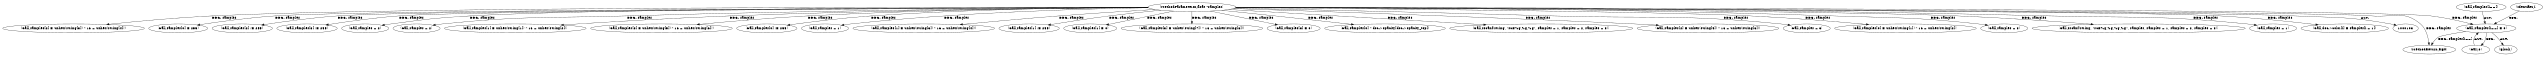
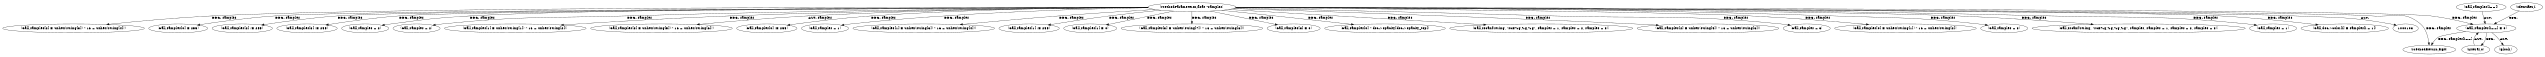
edge "(MethodParameterIn,float *samples)" -> "(Call,samples[3] = unhex(string[5]) * 16 + unhex(string[6]))": label "DDG: samples" -> "AST: samples"
node "(Call,0)": label "(Call,0)" -> "(Literal,0)"
